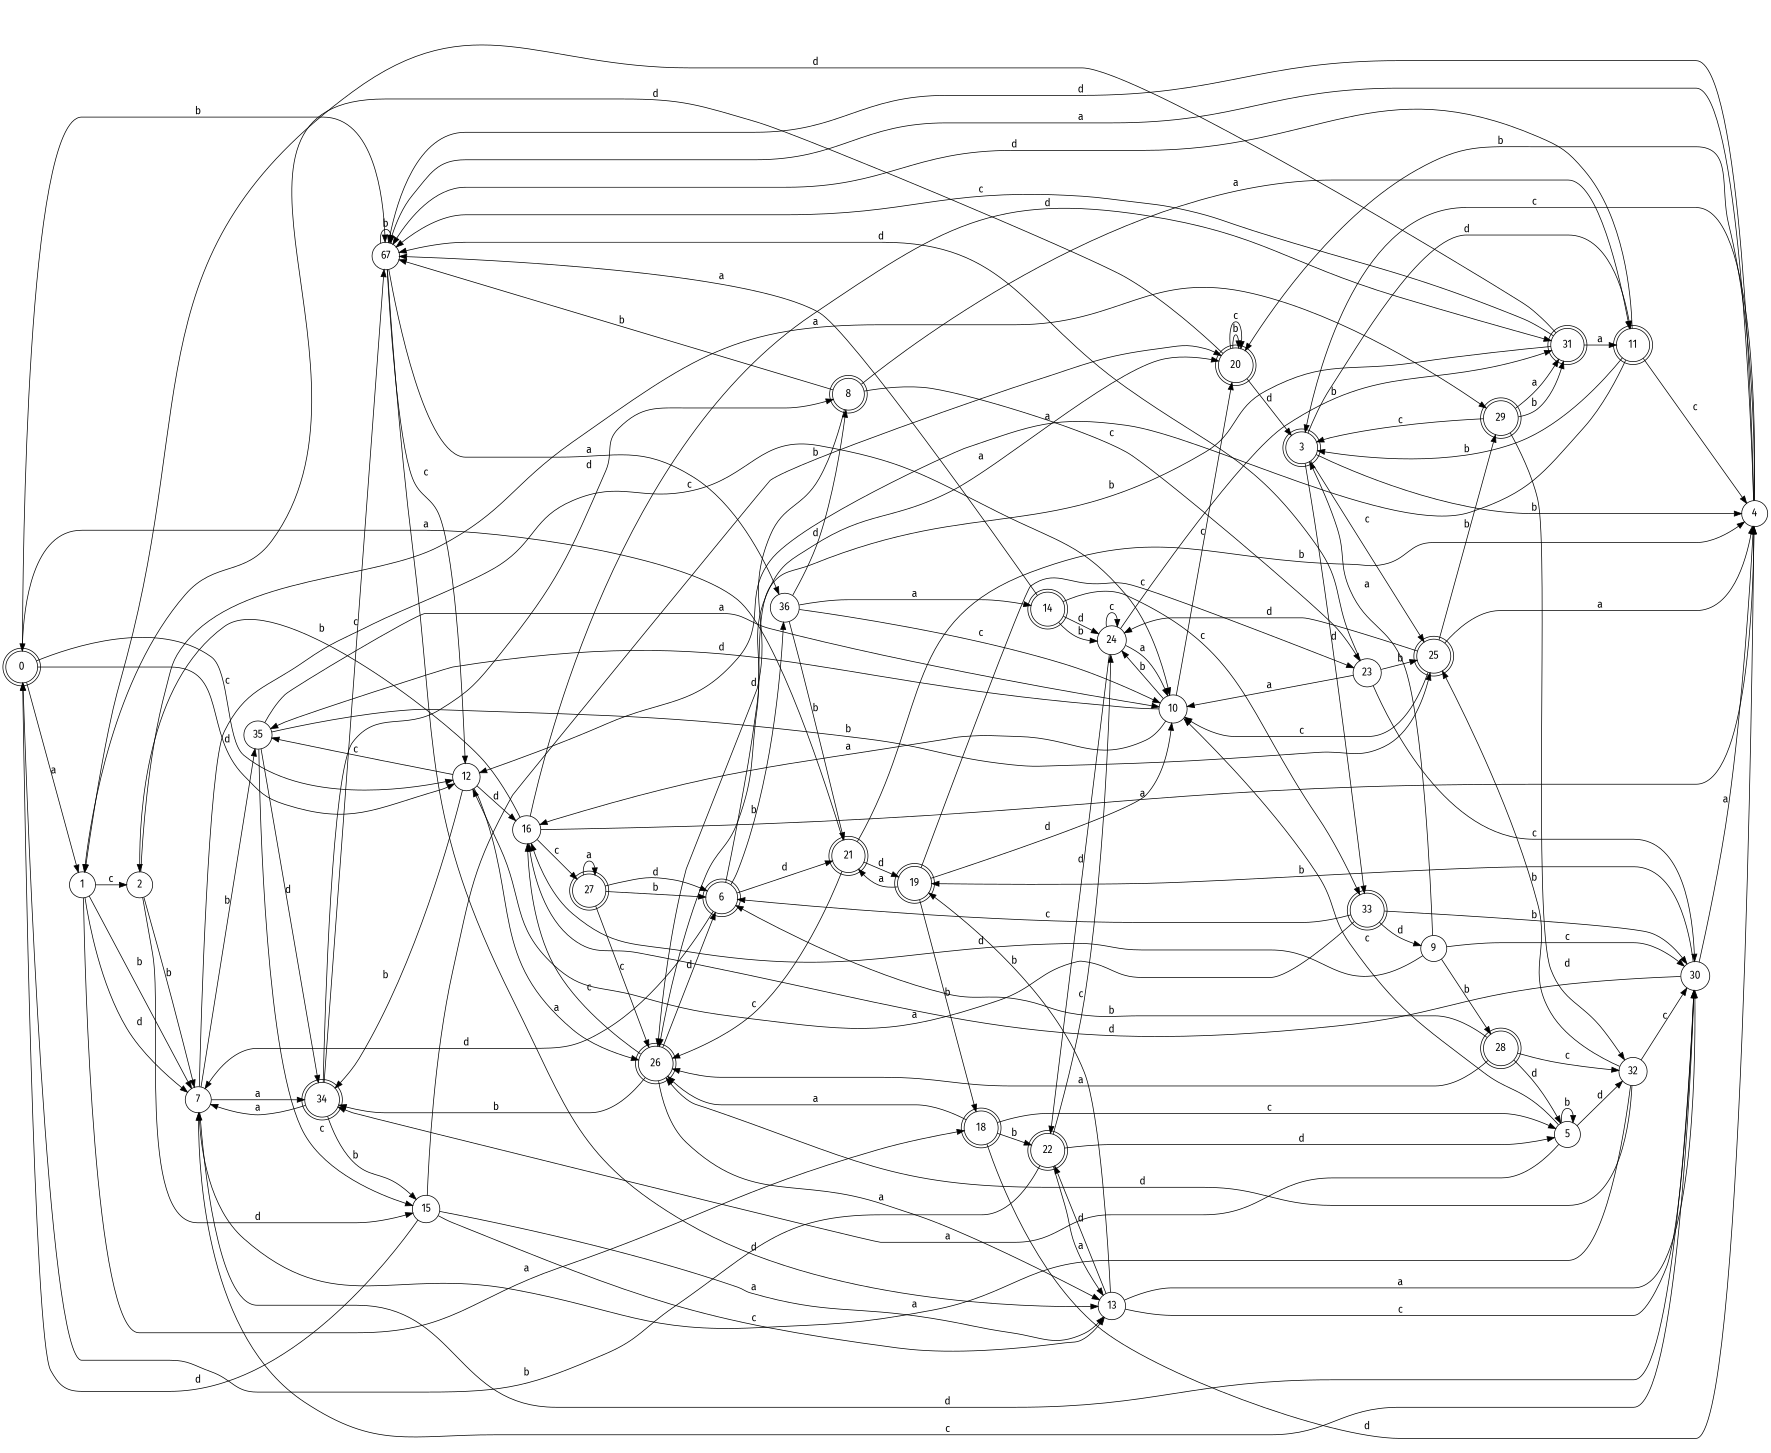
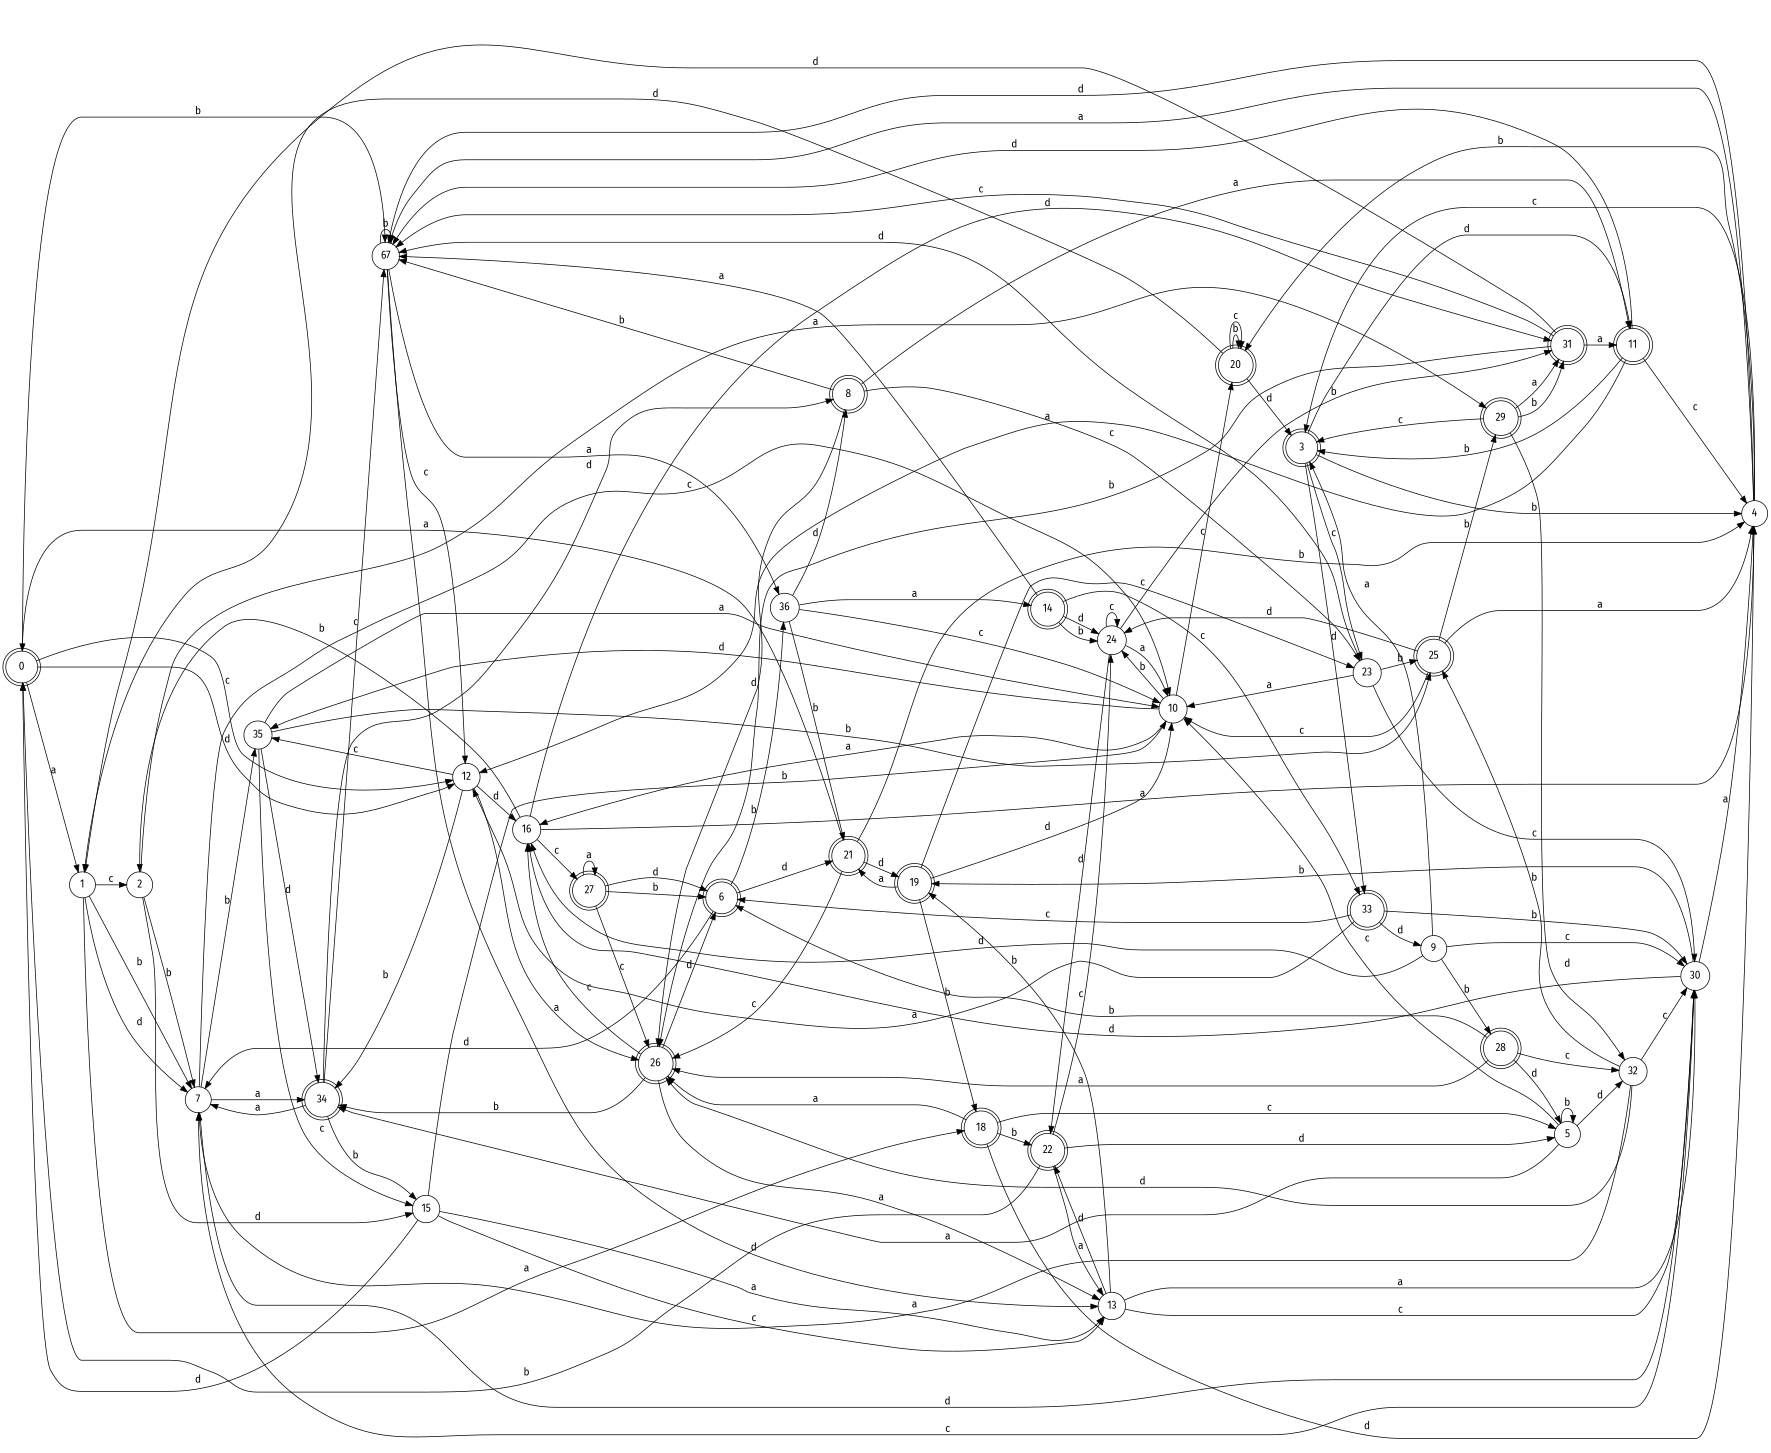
edge "6" -> "20": removed, label "a"
edge "3" -> "25": now "3" -> "23"
edge "15" -> "20": now "15" -> "10"
